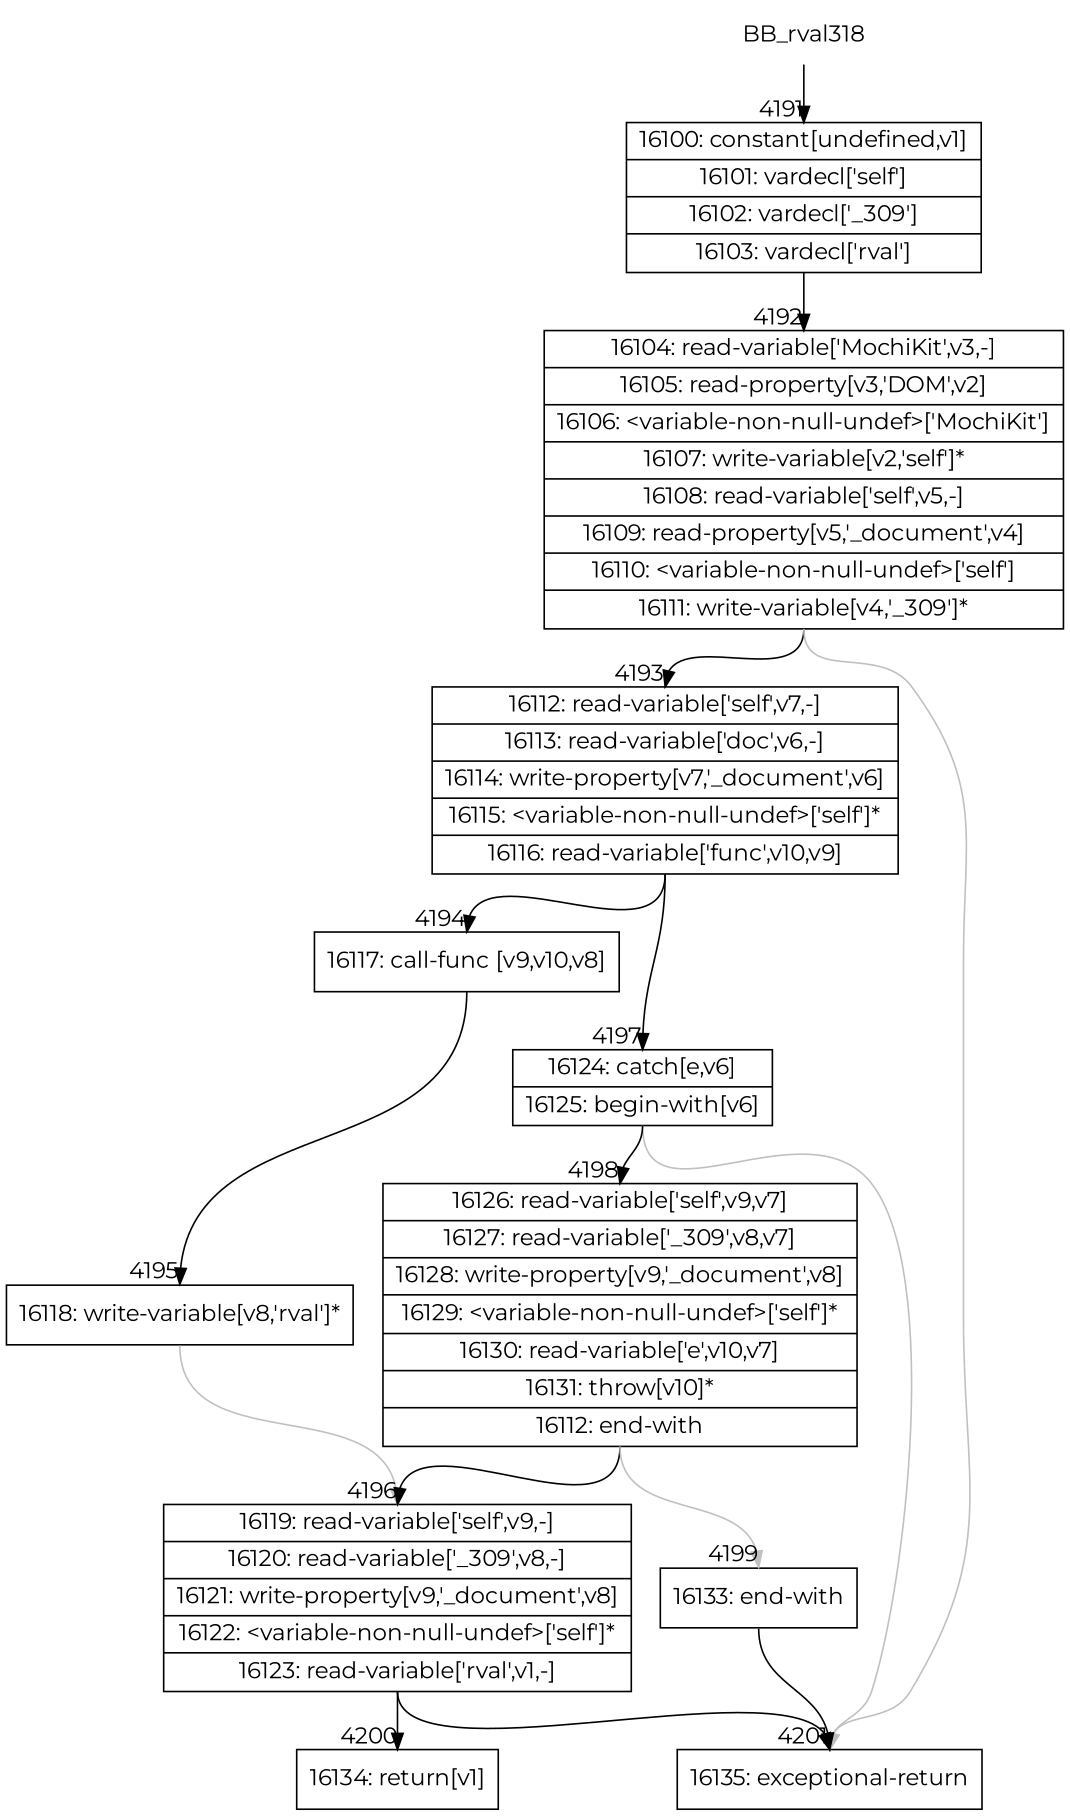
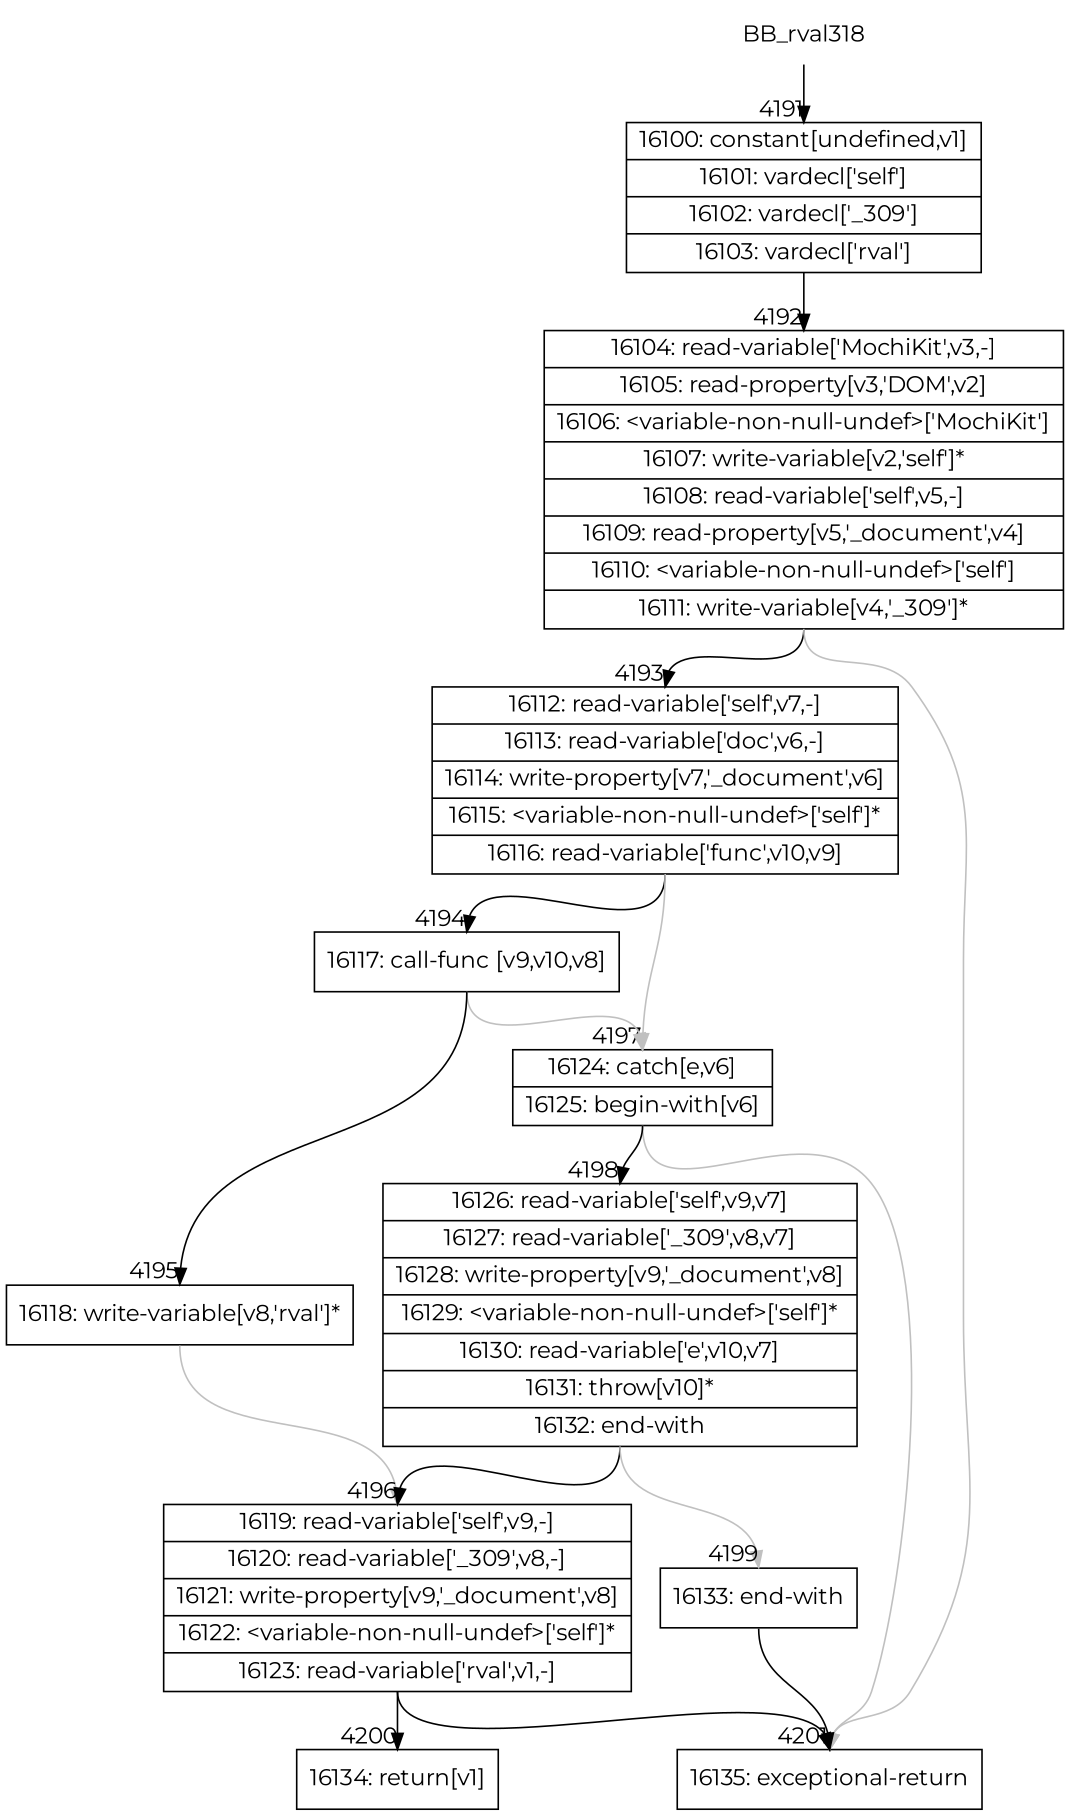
edge "16112: read-variable['self',v7,-]" -> "16124: catch[e,v6]": color black -> gray
edge "16117: call-func [v9,v10,v8]" -> "16124: catch[e,v6]": added
node "16126: read-variable['self',v9,v7]": text "16112: end-with" -> "16132: end-with"
